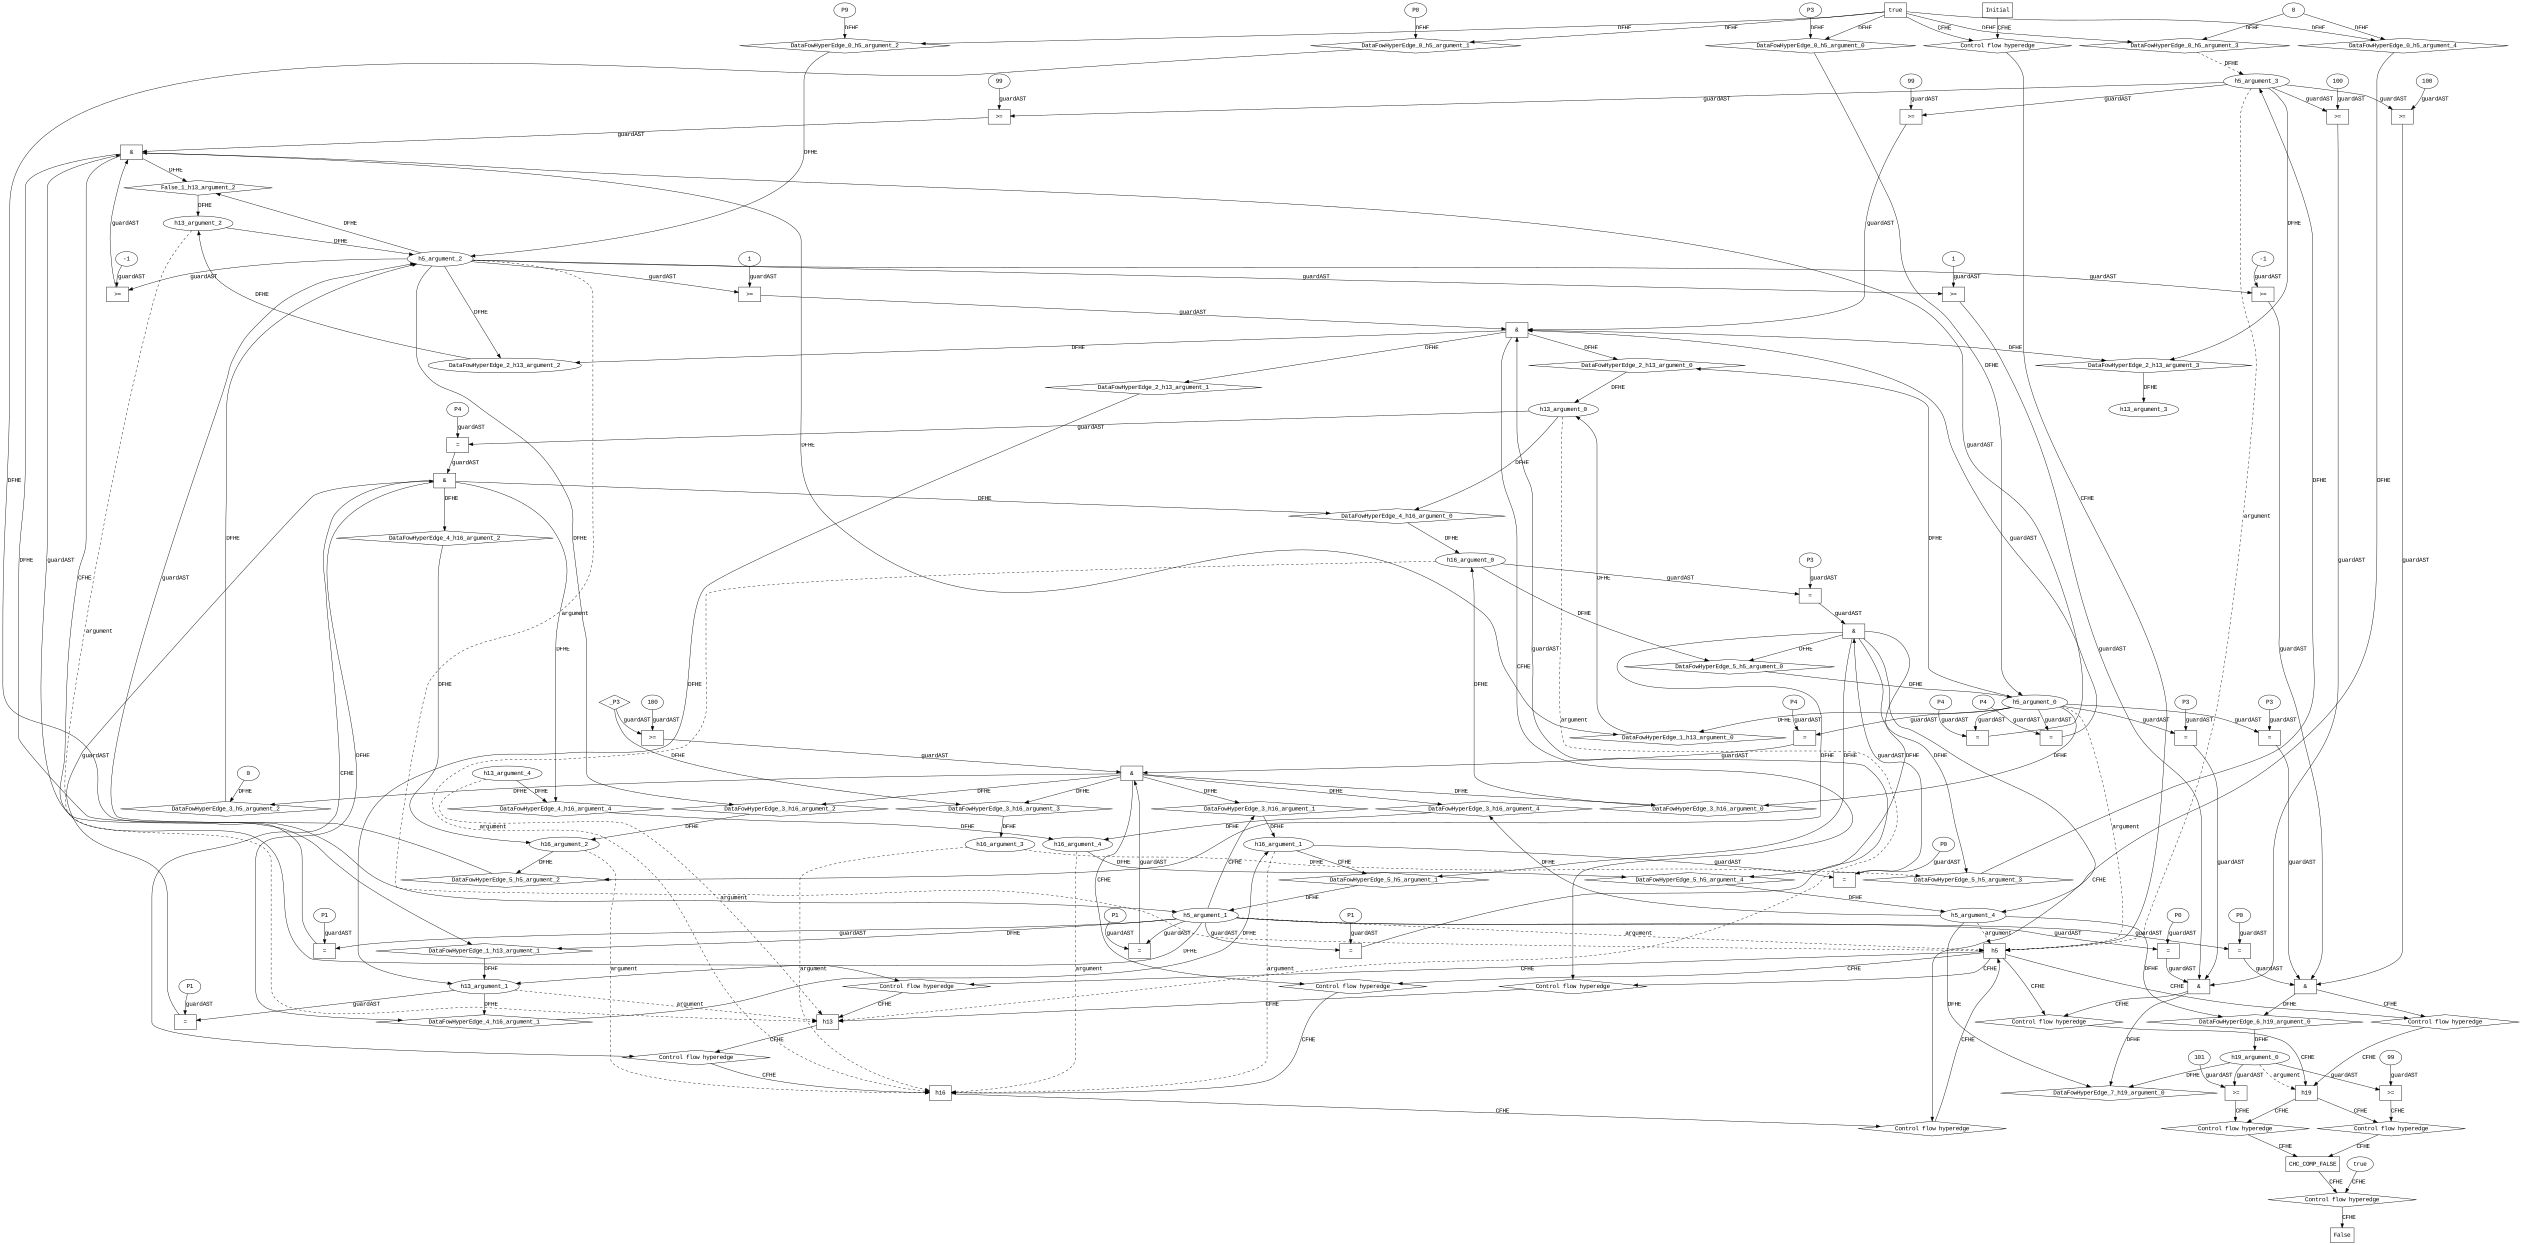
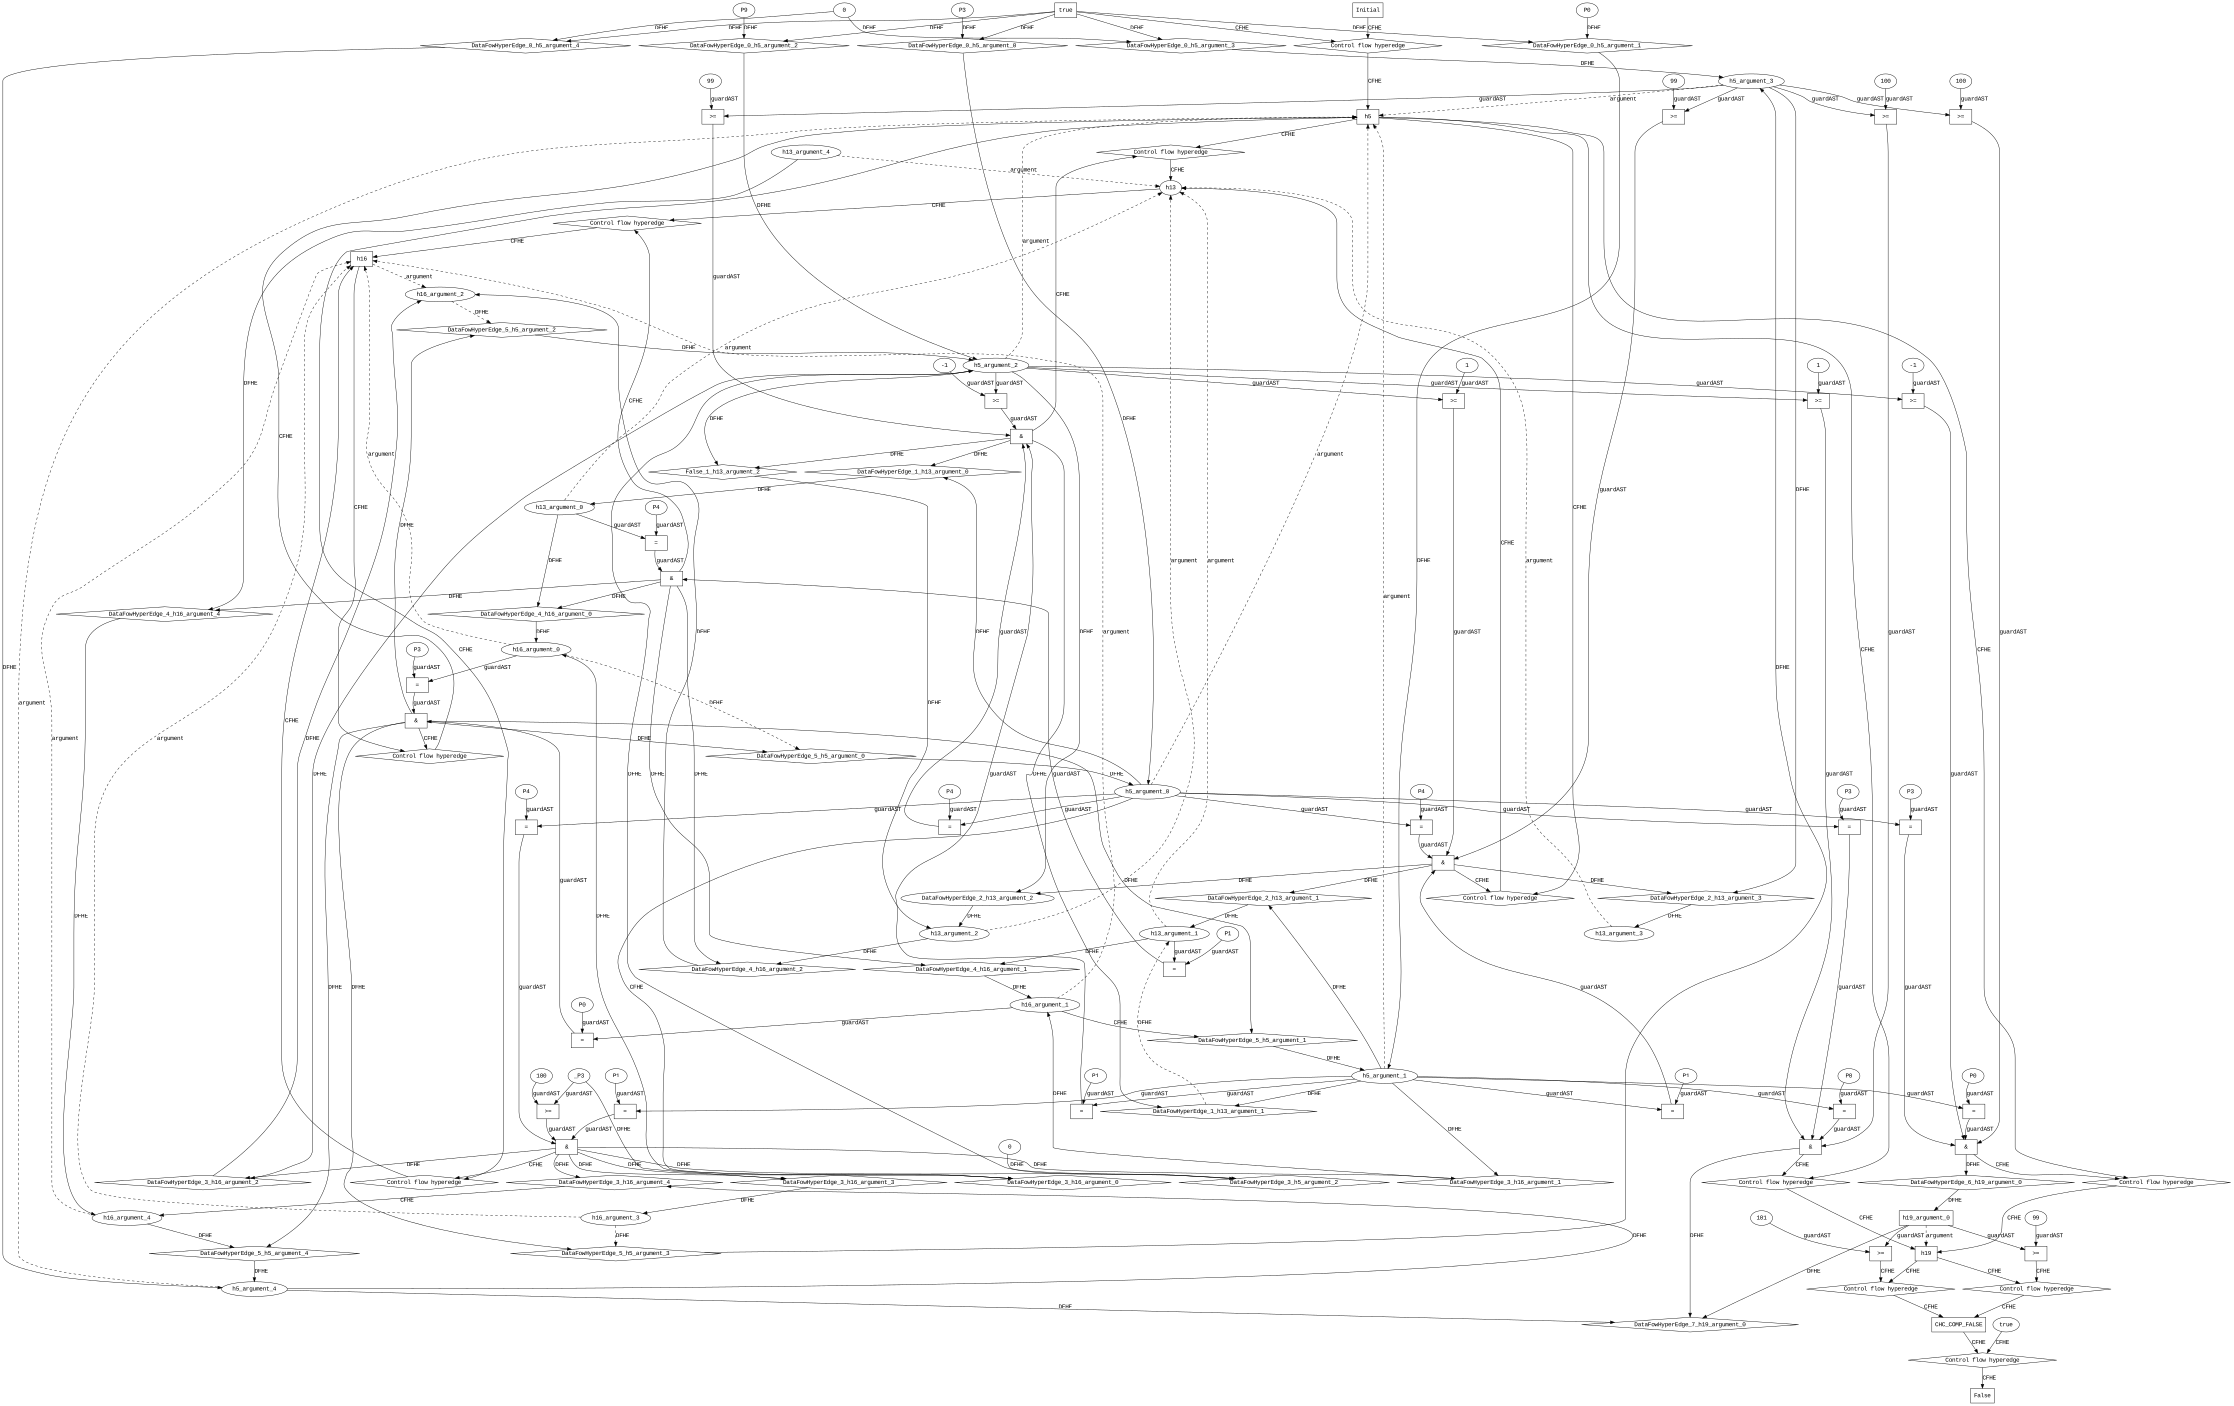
edge "DataFowHyperEdge_0_h5_argument_3" -> "h5_argument_3": style dashed -> solid
edge "h13_argument_2" -> "h5_argument_2": now "h13_argument_2" -> "DataFowHyperEdge_4_h16_argument_2"
node "DataFowHyperEdge_2_h13_argument_0": removed
edge "h13_argument_3" -> "h13": added, label "argument"
edge "DataFowHyperEdge_5_h5_argument_2" -> "h5_argument_2": label "guardAST" -> "DFHE"
edge "h16_argument_0" -> "DataFowHyperEdge_5_h5_argument_0": style solid -> dashed
node "_P3": shape diamond -> ellipse
edge "h5_argument_0" -> "DataFowHyperEdge_3_h16_argument_0": label "DFHE" -> "CFHE"
edge "DataFowHyperEdge_3_h16_argument_4" -> "h16_argument_4": label "DFHE" -> "CFHE"
edge "h16_argument_2" -> "DataFowHyperEdge_5_h5_argument_2": style solid -> dashed
edge "h5_argument_1" -> "DataFowHyperEdge_3_h16_argument_1": label "CFHE" -> "DFHE"
edge "h5_argument_4" -> "DataFowHyperEdge_6_h19_argument_0": removed, label "DFHE"
edge "h5_argument_1" -> "h13_argument_1": now "h5_argument_1" -> "DataFowHyperEdge_2_h13_argument_1"
edge "DataFowHyperEdge_1_h13_argument_1" -> "h13_argument_1": style solid -> dashed
node "h13": shape box -> ellipse
node "h19_argument_0": shape ellipse -> box
edge "h16_argument_2" -> "h16": reversed
